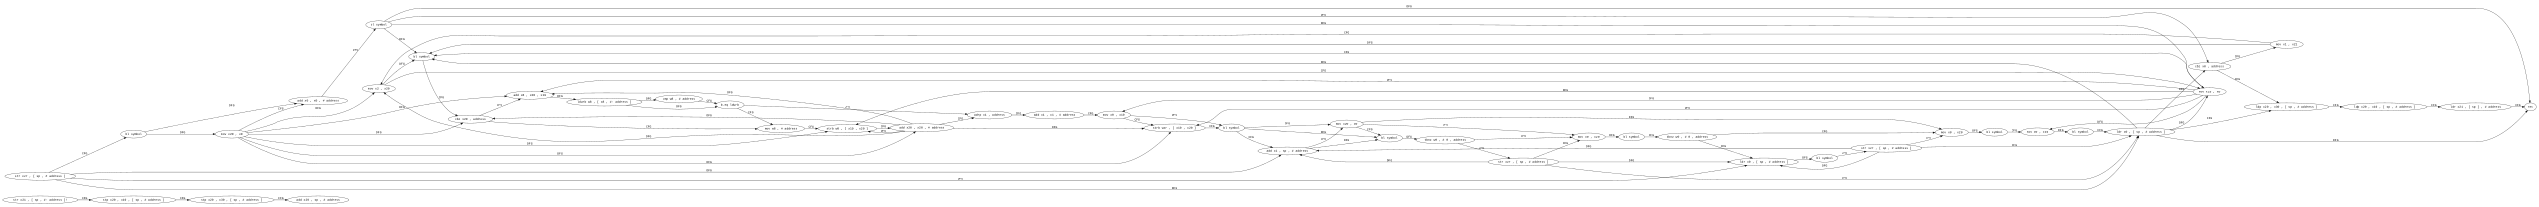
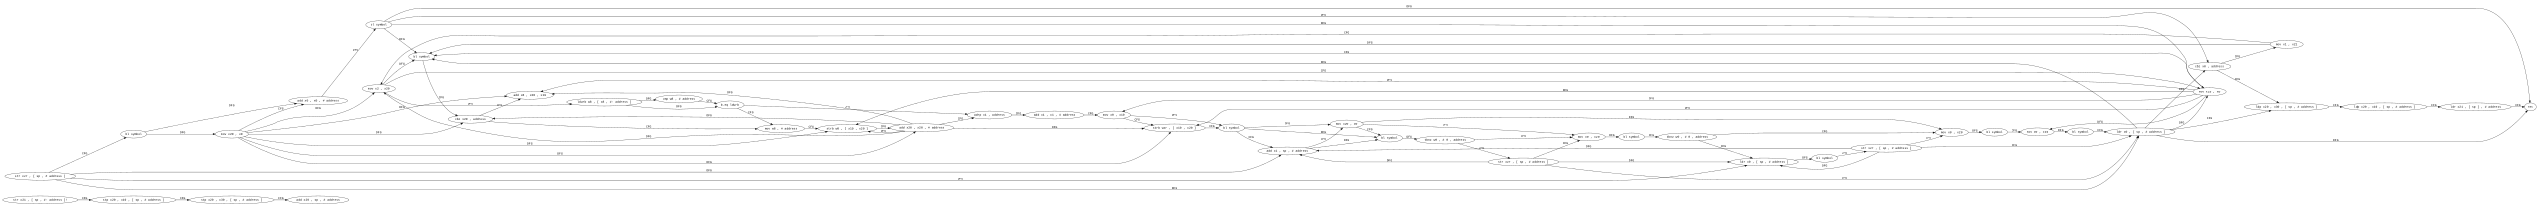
edge "add x8 , x20 , x19" -> "ldurb w8 , [ x8 , #- address ]": now "mov x2 , x20" -> "ldurb w8 , [ x8 , #- address ]"
